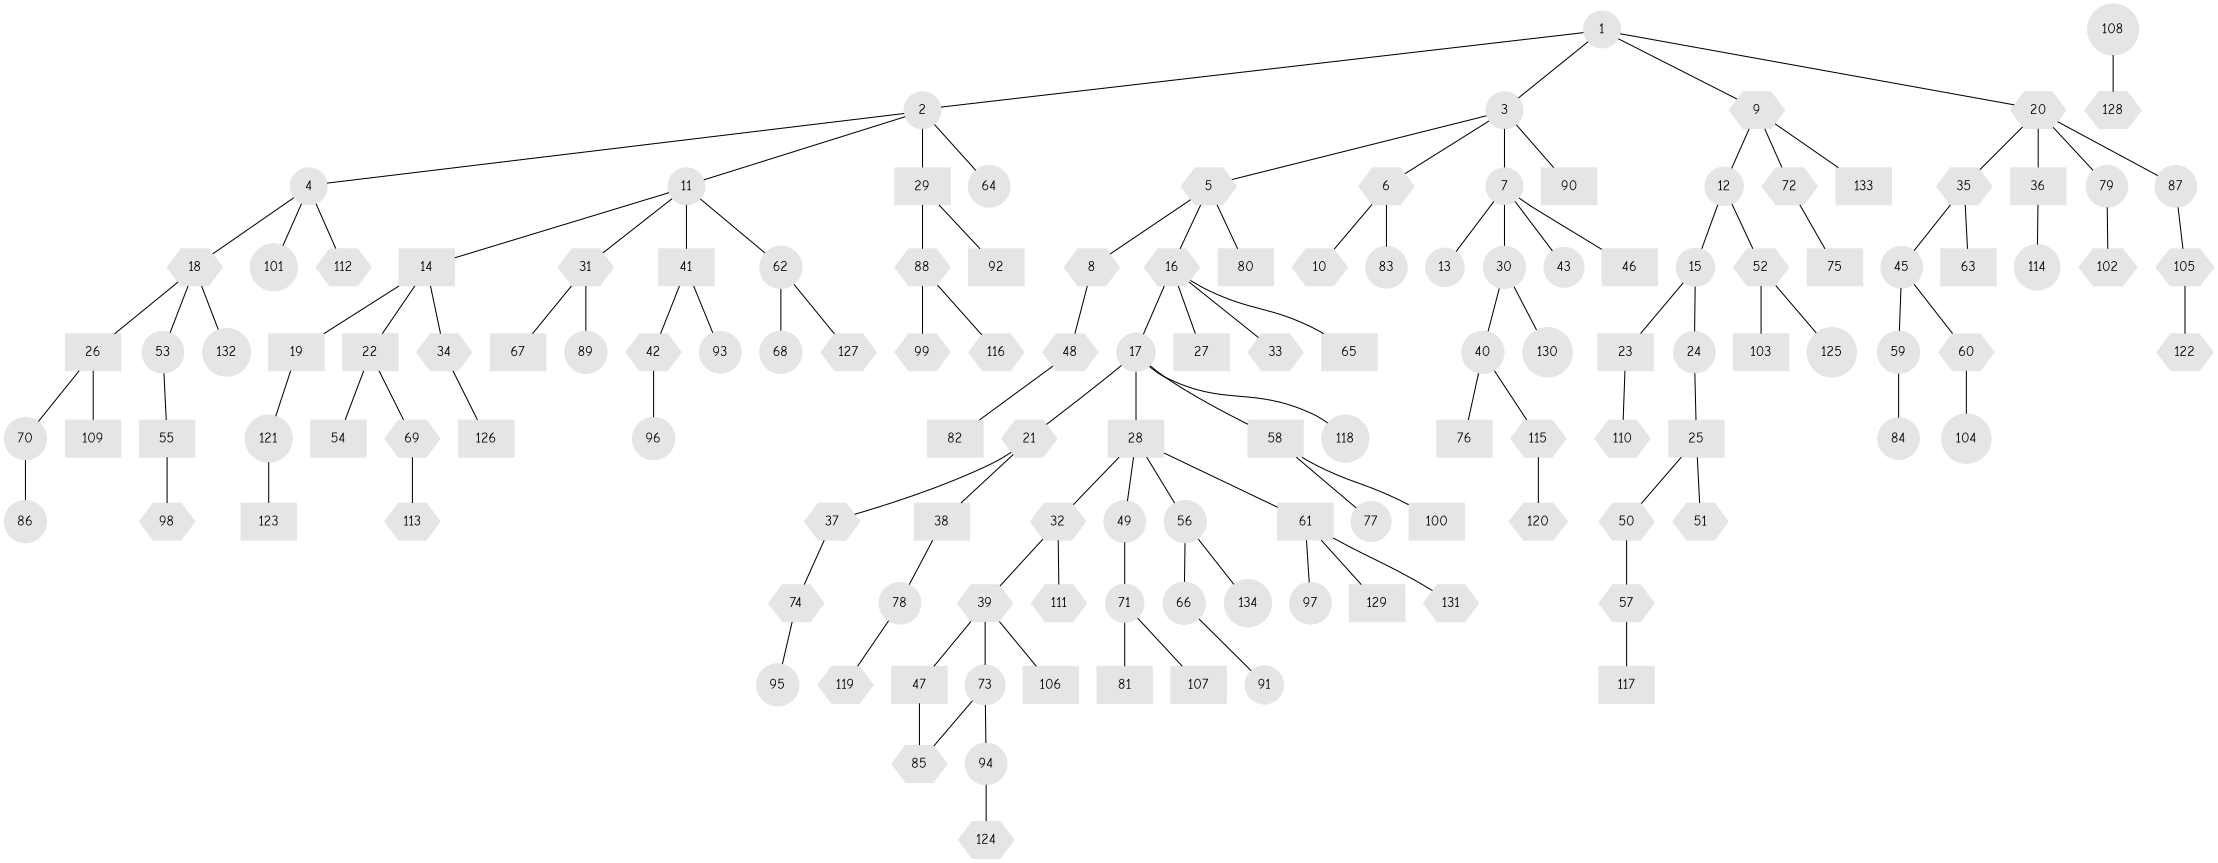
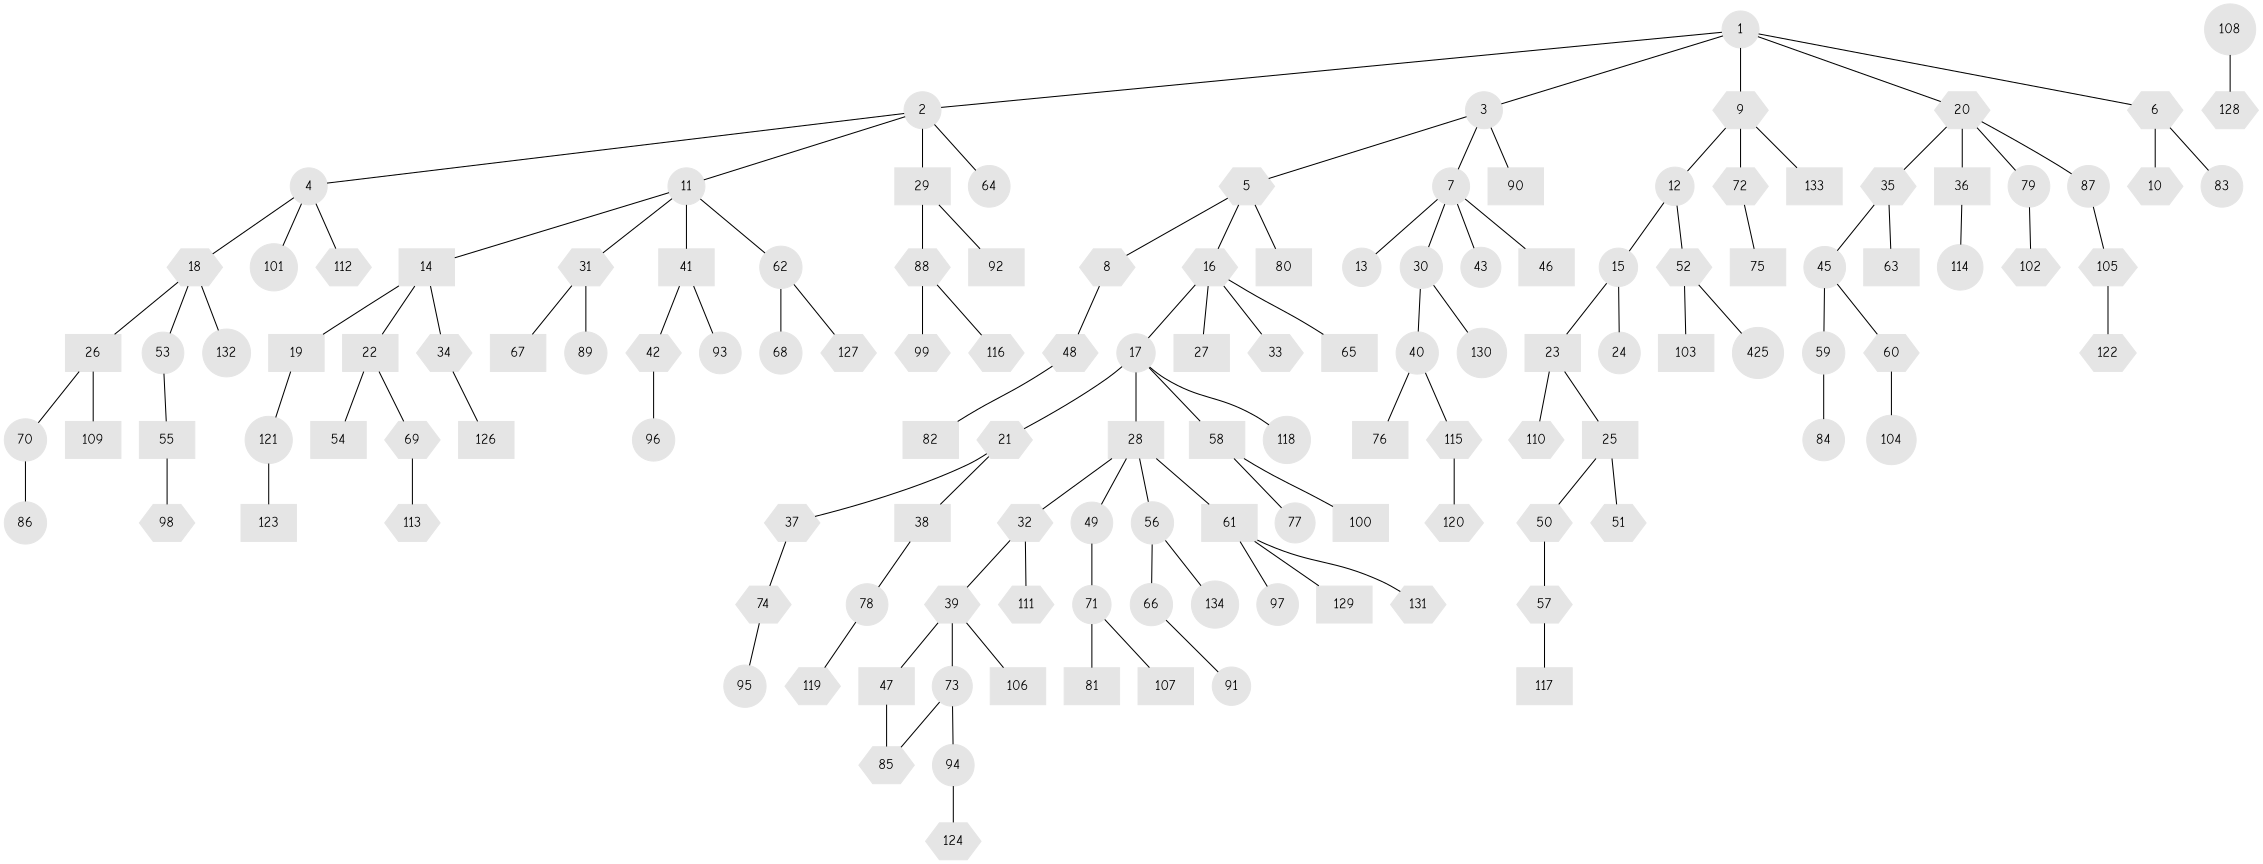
edge "3" -- "6": now "1" -- "6"
node "125": label "125" -> "425"
edge "24" -- "25": now "23" -- "25"
